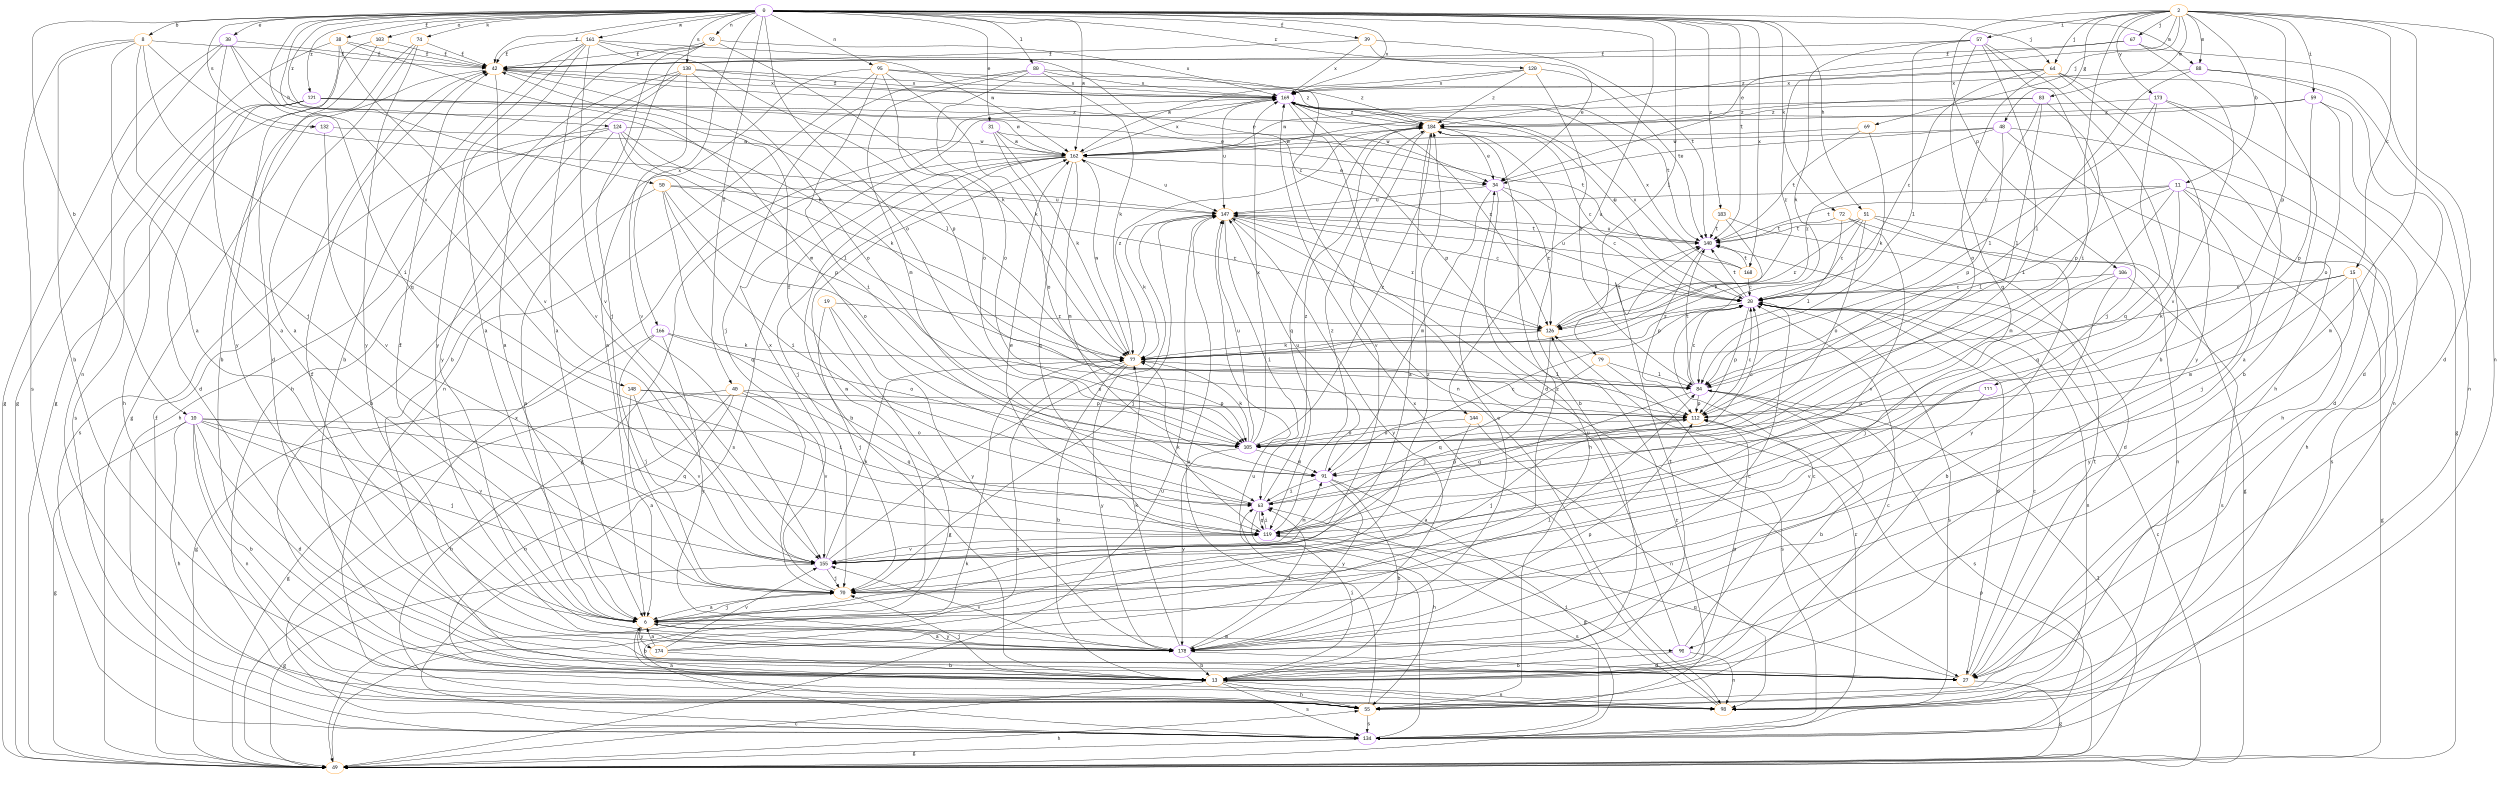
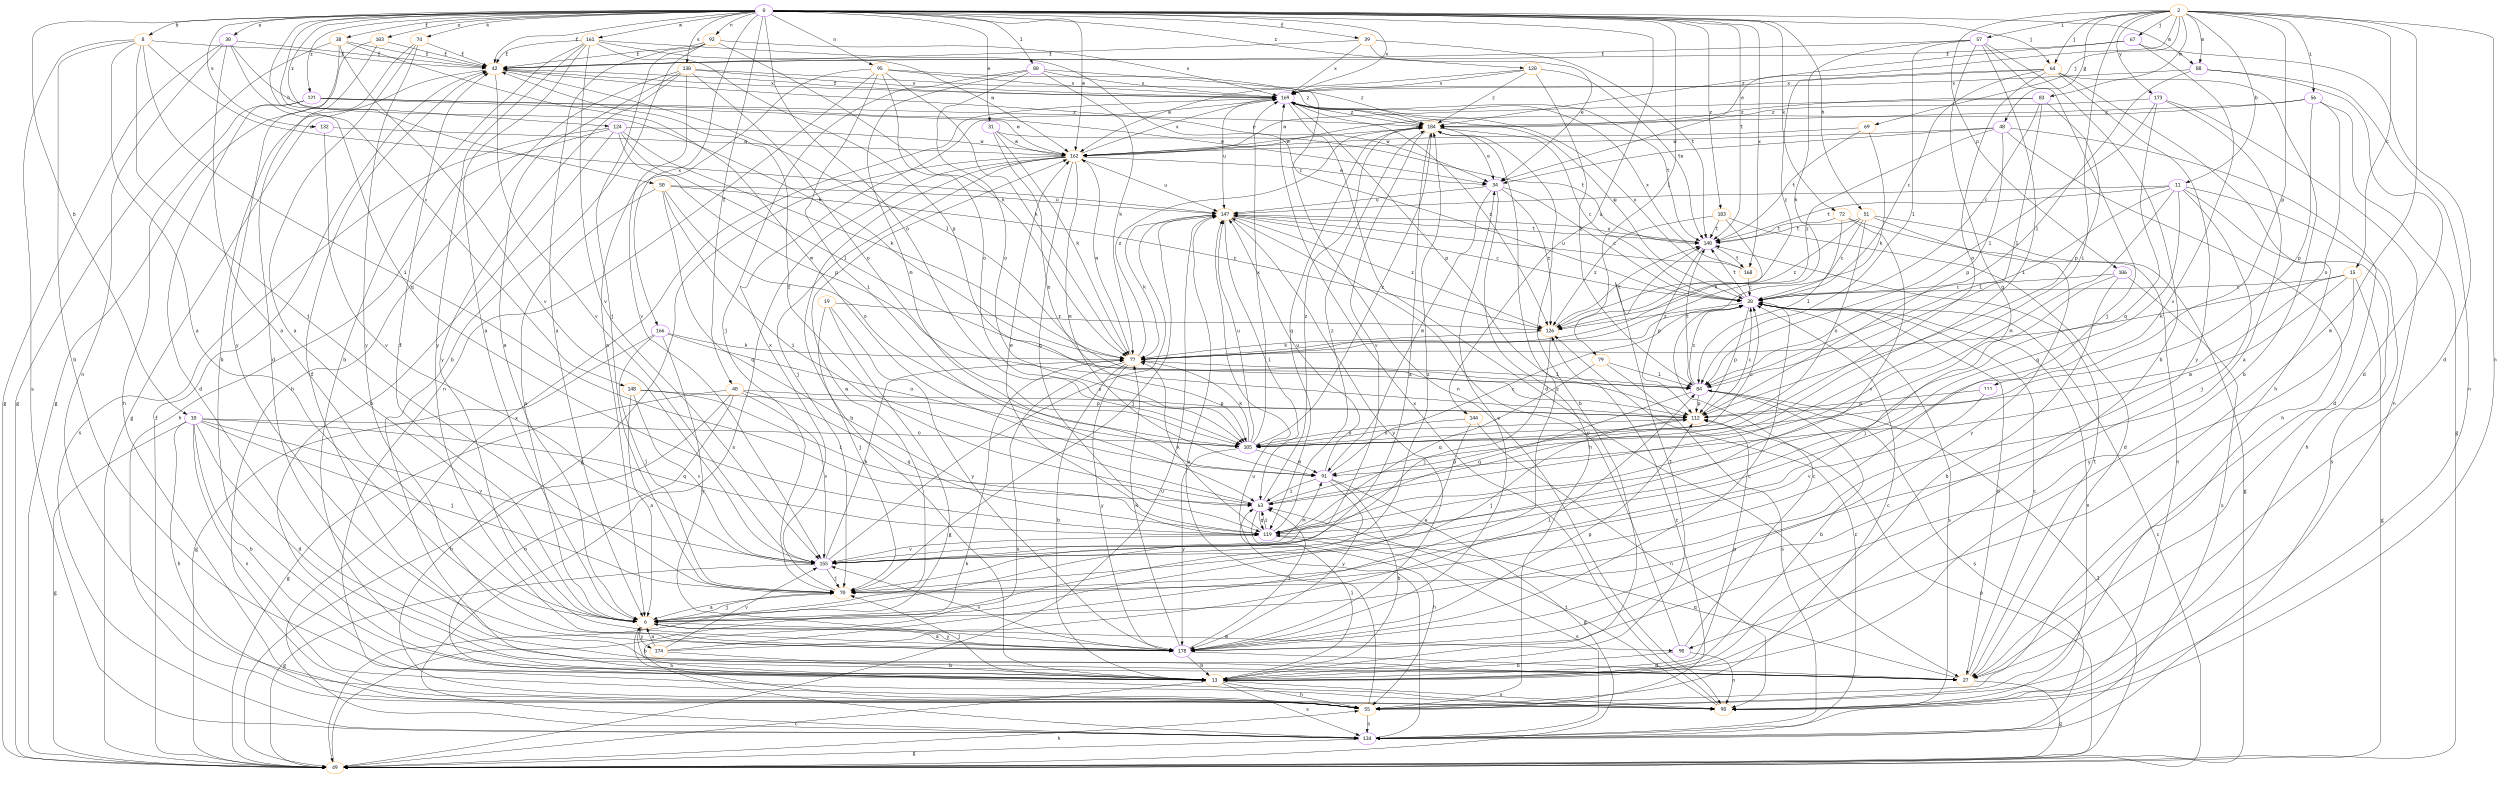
node "59": label "59" -> "56"
edge "183" -> "126": added, label "r"
edge "168" -> "140": reversed
edge "121" -> "134": removed, label "s"
